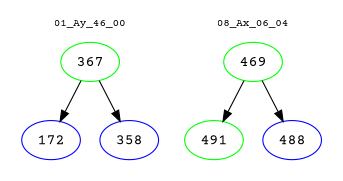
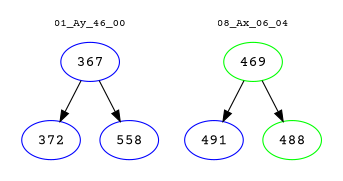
node "367": color green -> blue
node "172": label "172" -> "372"
node "358": label "358" -> "558"
node "491": color green -> blue
node "488": color blue -> green
